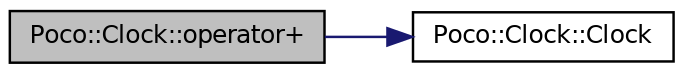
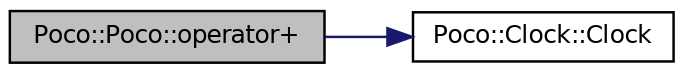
node "Poco::Clock::operator+": label "Poco::Clock::operator+" -> "Poco::Poco::operator+"
